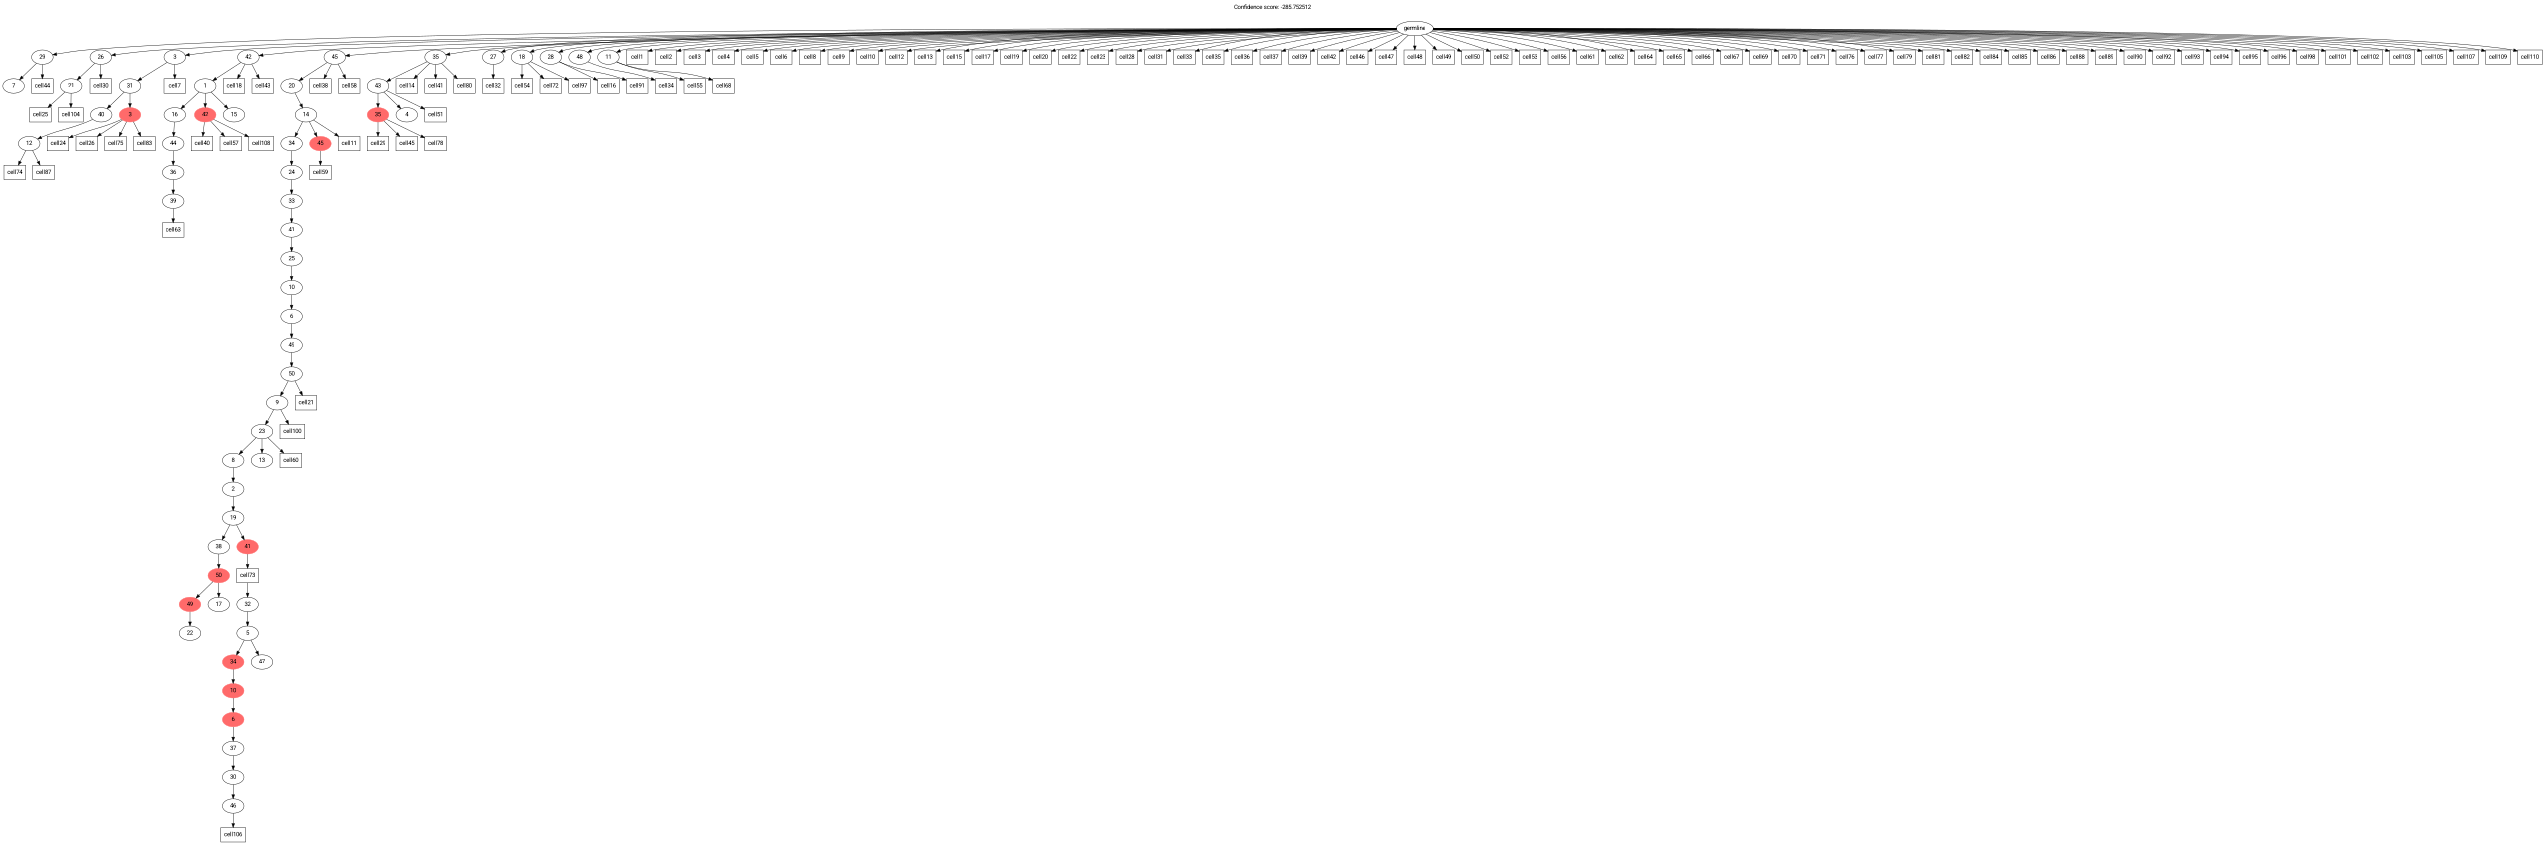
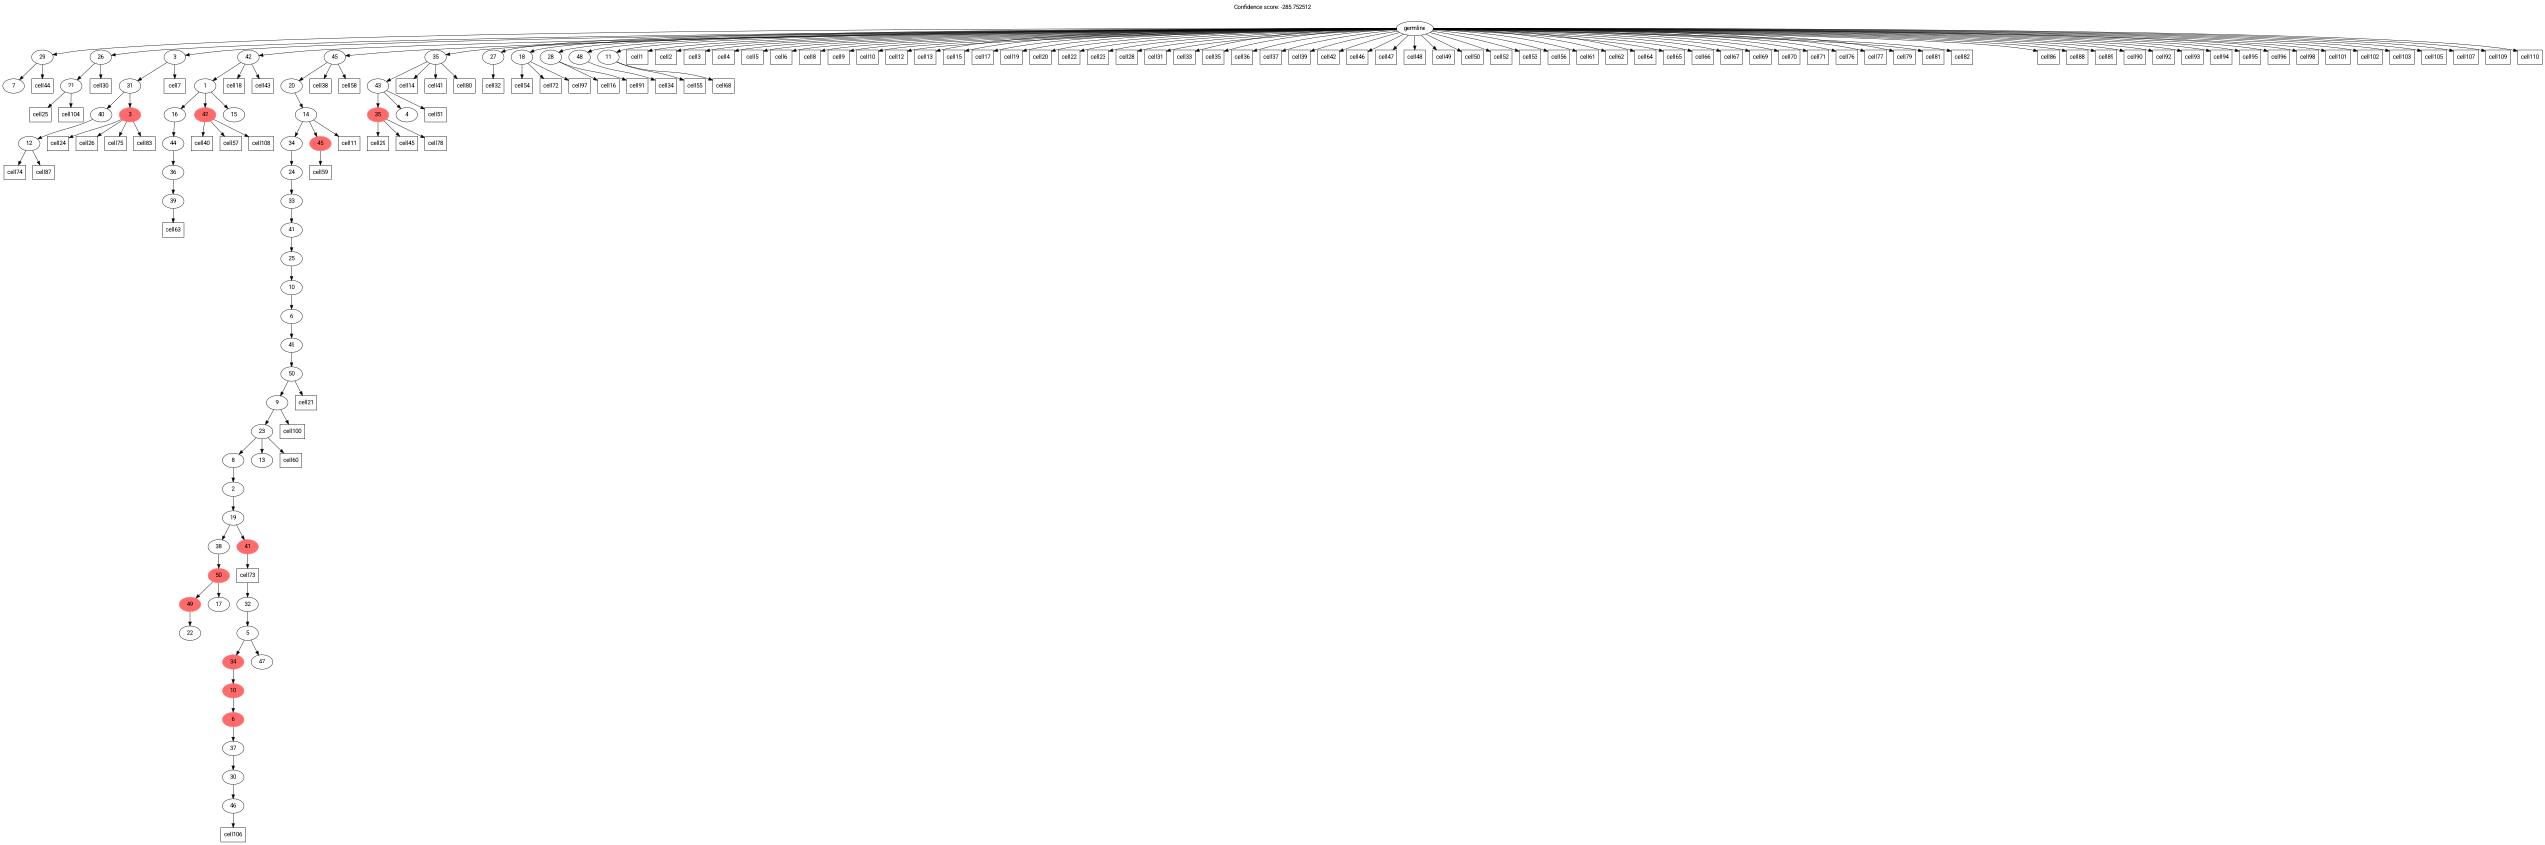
node "cell84": removed
node "cell85": removed
